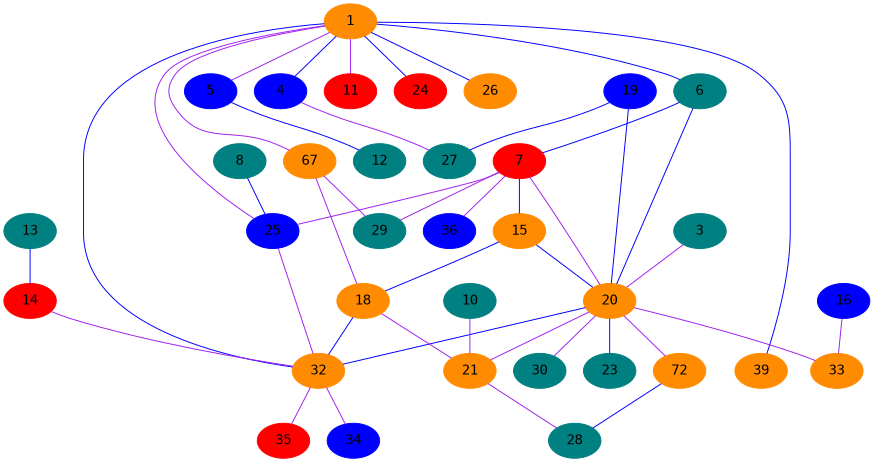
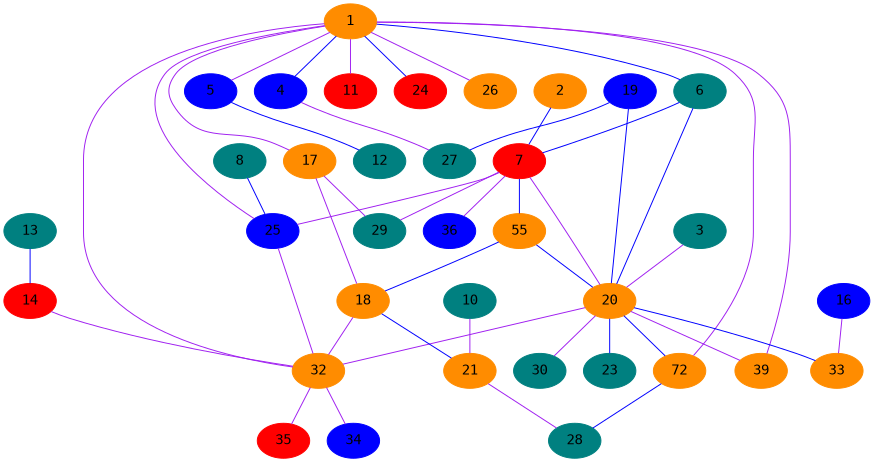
edge "1" -- "39": color blue -> purple
edge "1" -- "26": color blue -> purple
edge "1" -- "72": added
node "2": added
node "67": label "67" -> "17"
edge "1" -- "32": color blue -> purple
node "15": label "15" -> "55"
edge "20" -- "33": color purple -> blue
edge "18" -- "32": color blue -> purple
edge "18" -- "21": color purple -> blue
edge "20" -- "21": now "20" -- "39"
edge "20" -- "72": color purple -> blue
edge "20" -- "32": color blue -> purple
